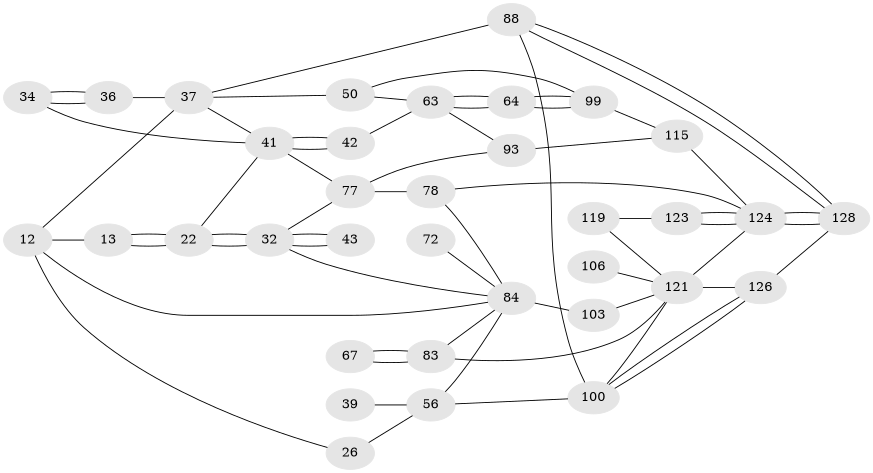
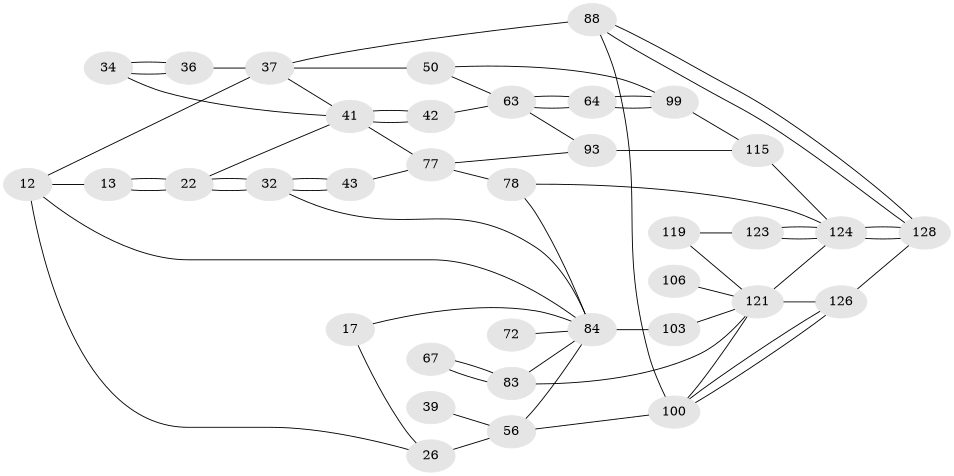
edge "77" -- "32": now "77" -- "43"
node "17": added
